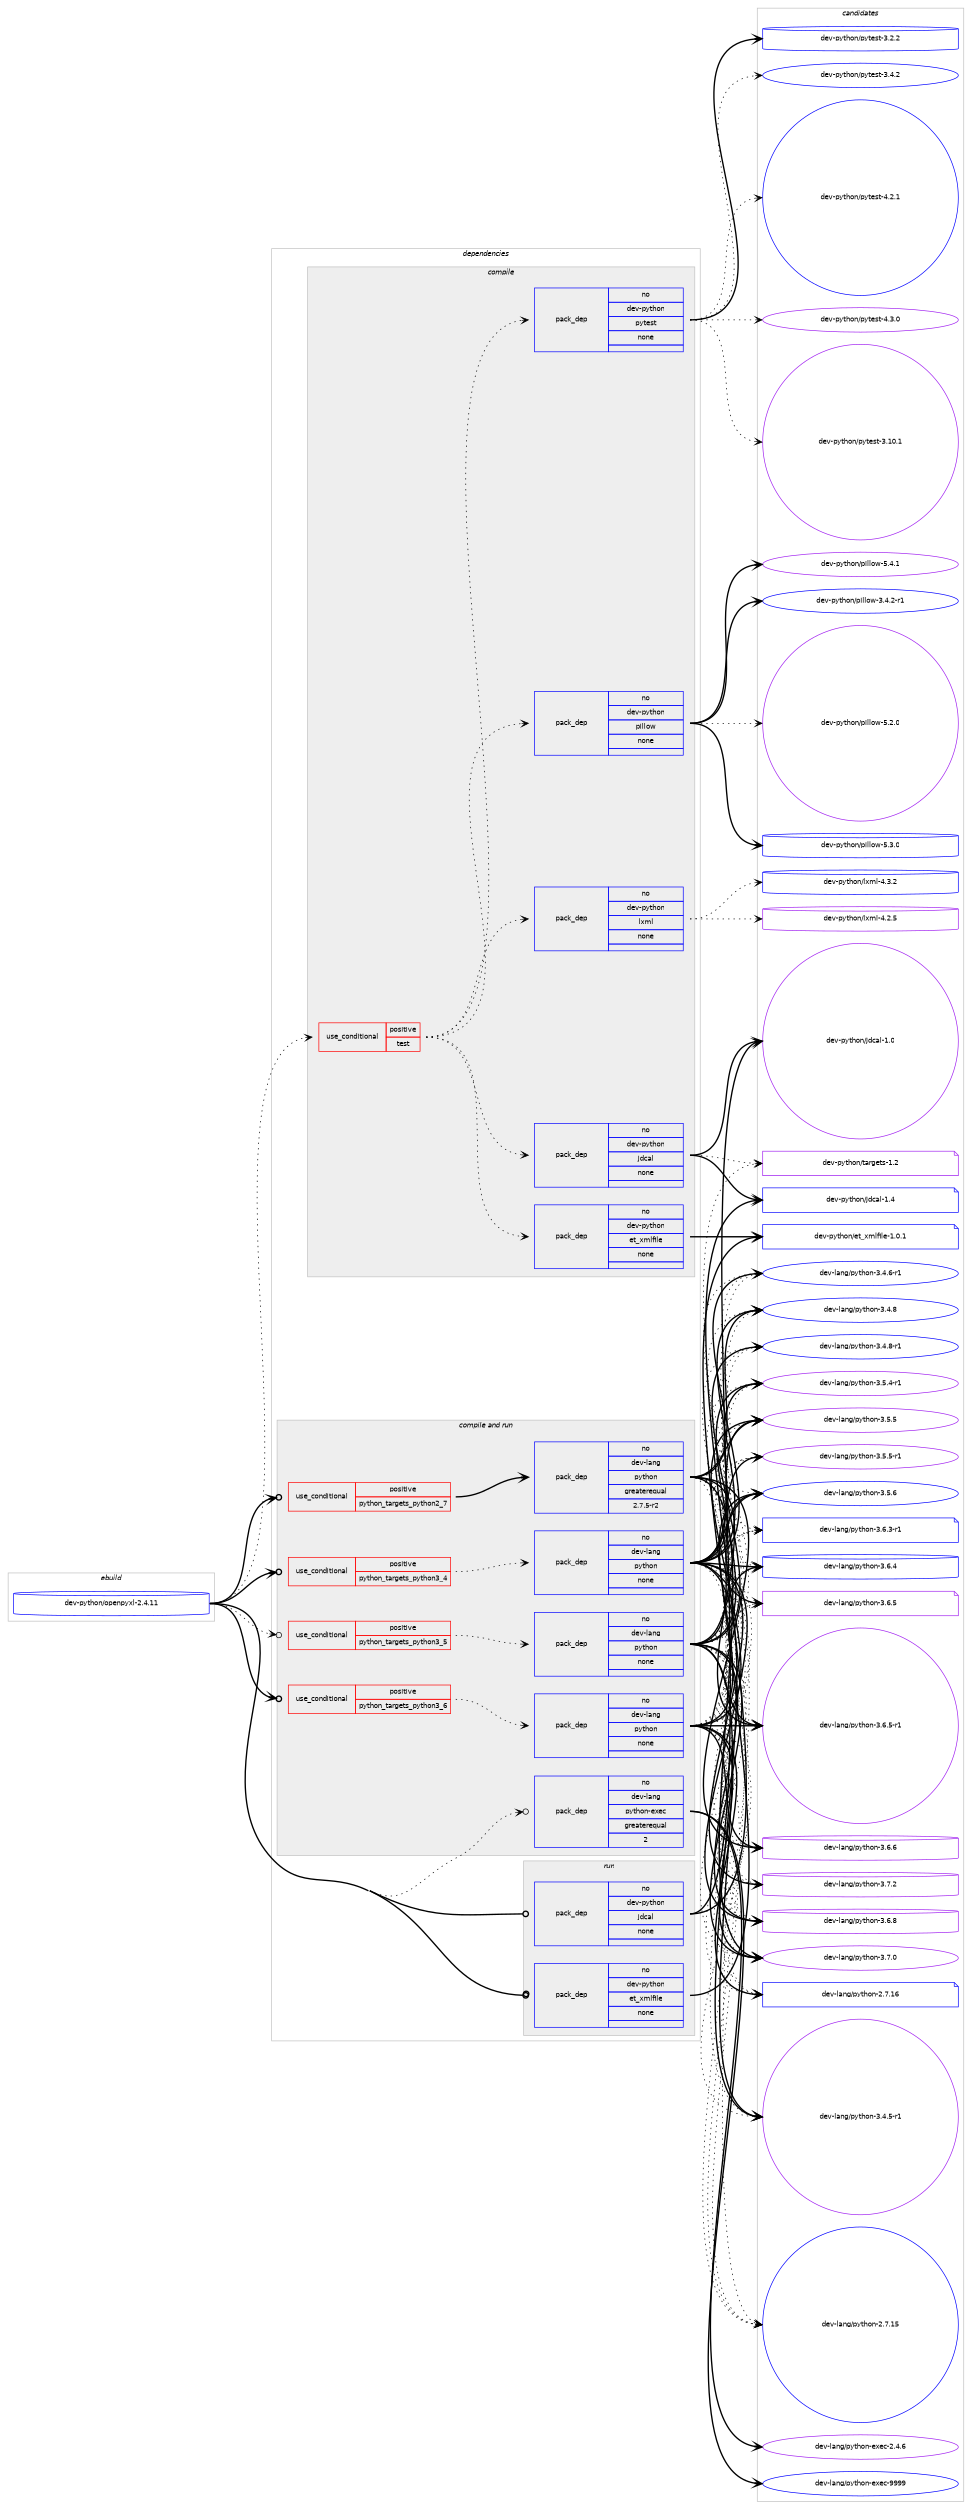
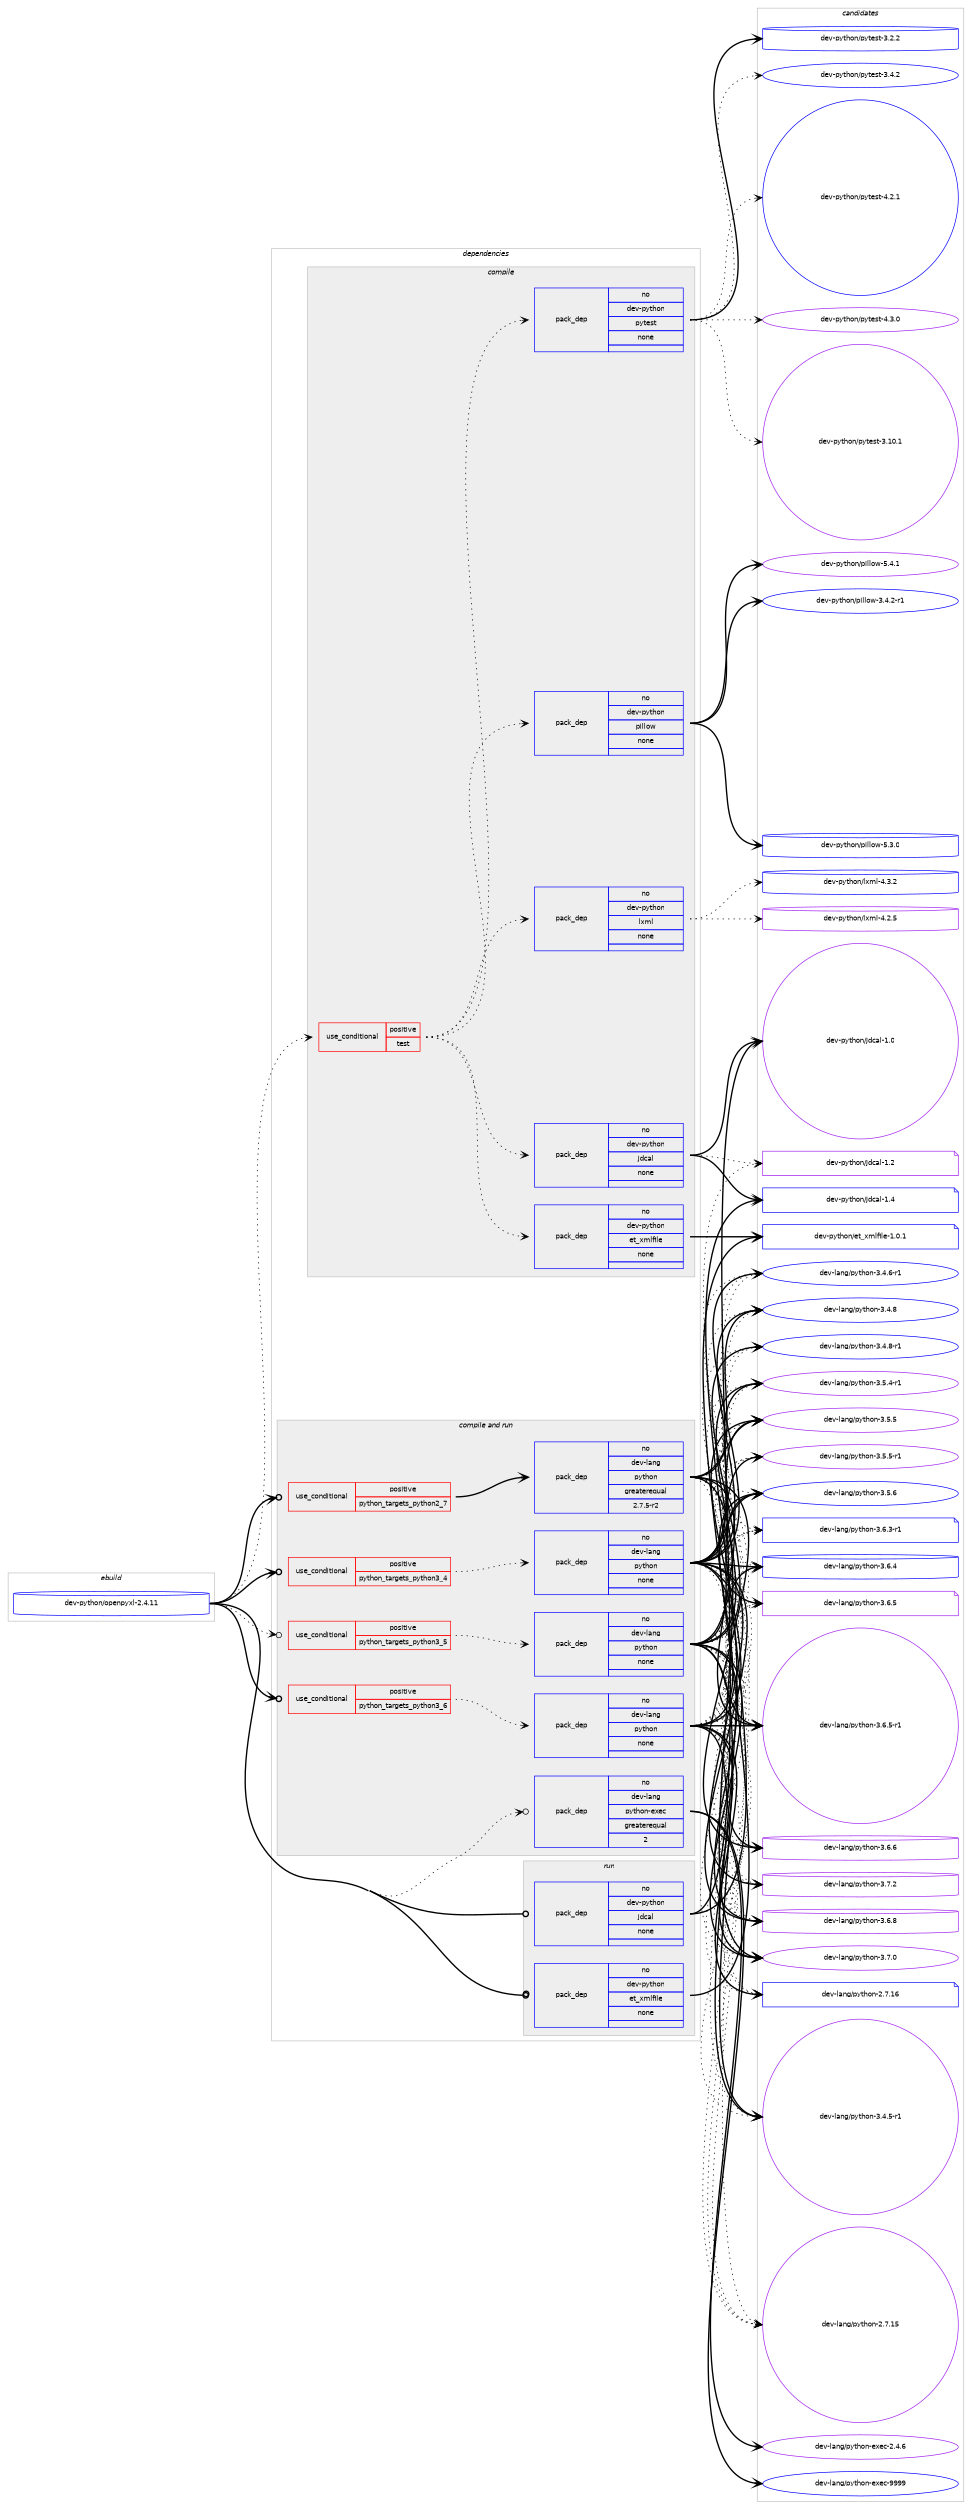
node "dev-python/pillow-5.2.0": removed
node "dev-python/targets-1.2": label "dev-python/targets-1.2" -> "dev-python/jdcal-1.2"
node "dev-lang/python-2.7.15": color blue -> purple
